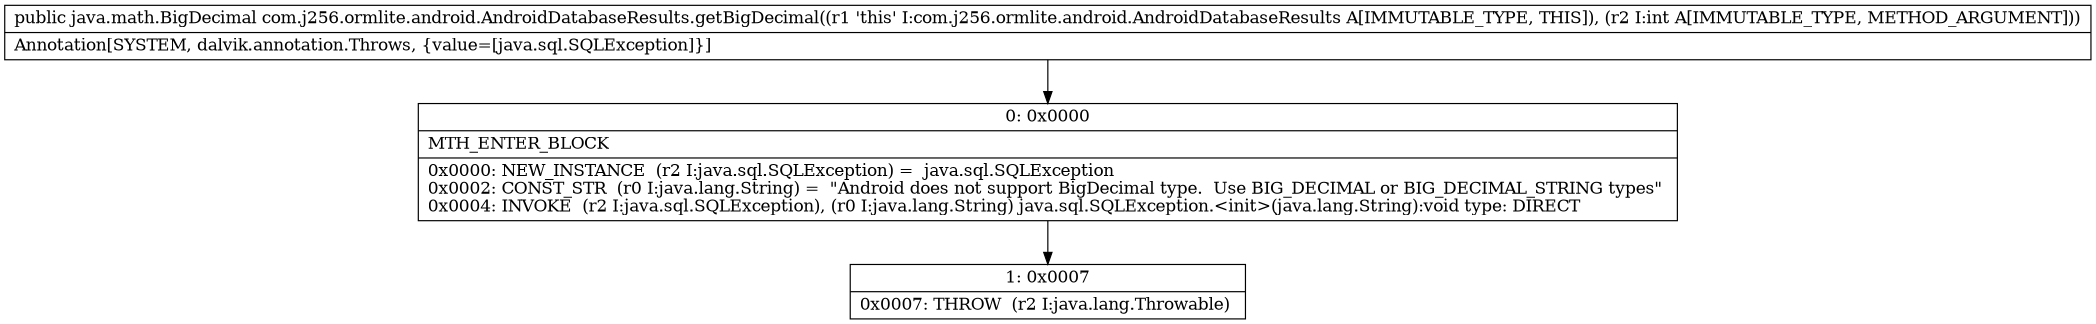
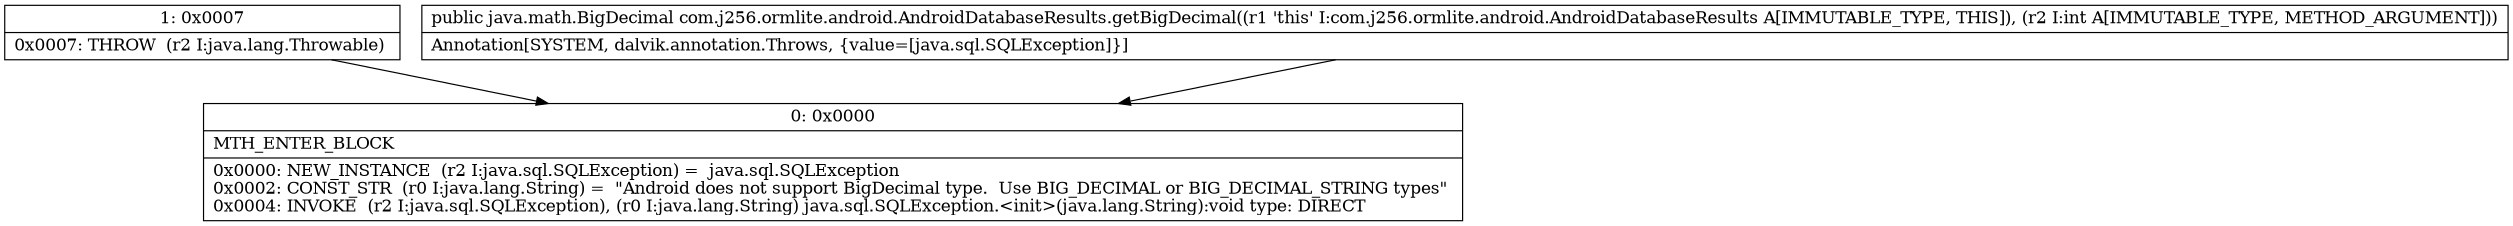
edge "0: 0x0000" -> "1: 0x0007": reversed
